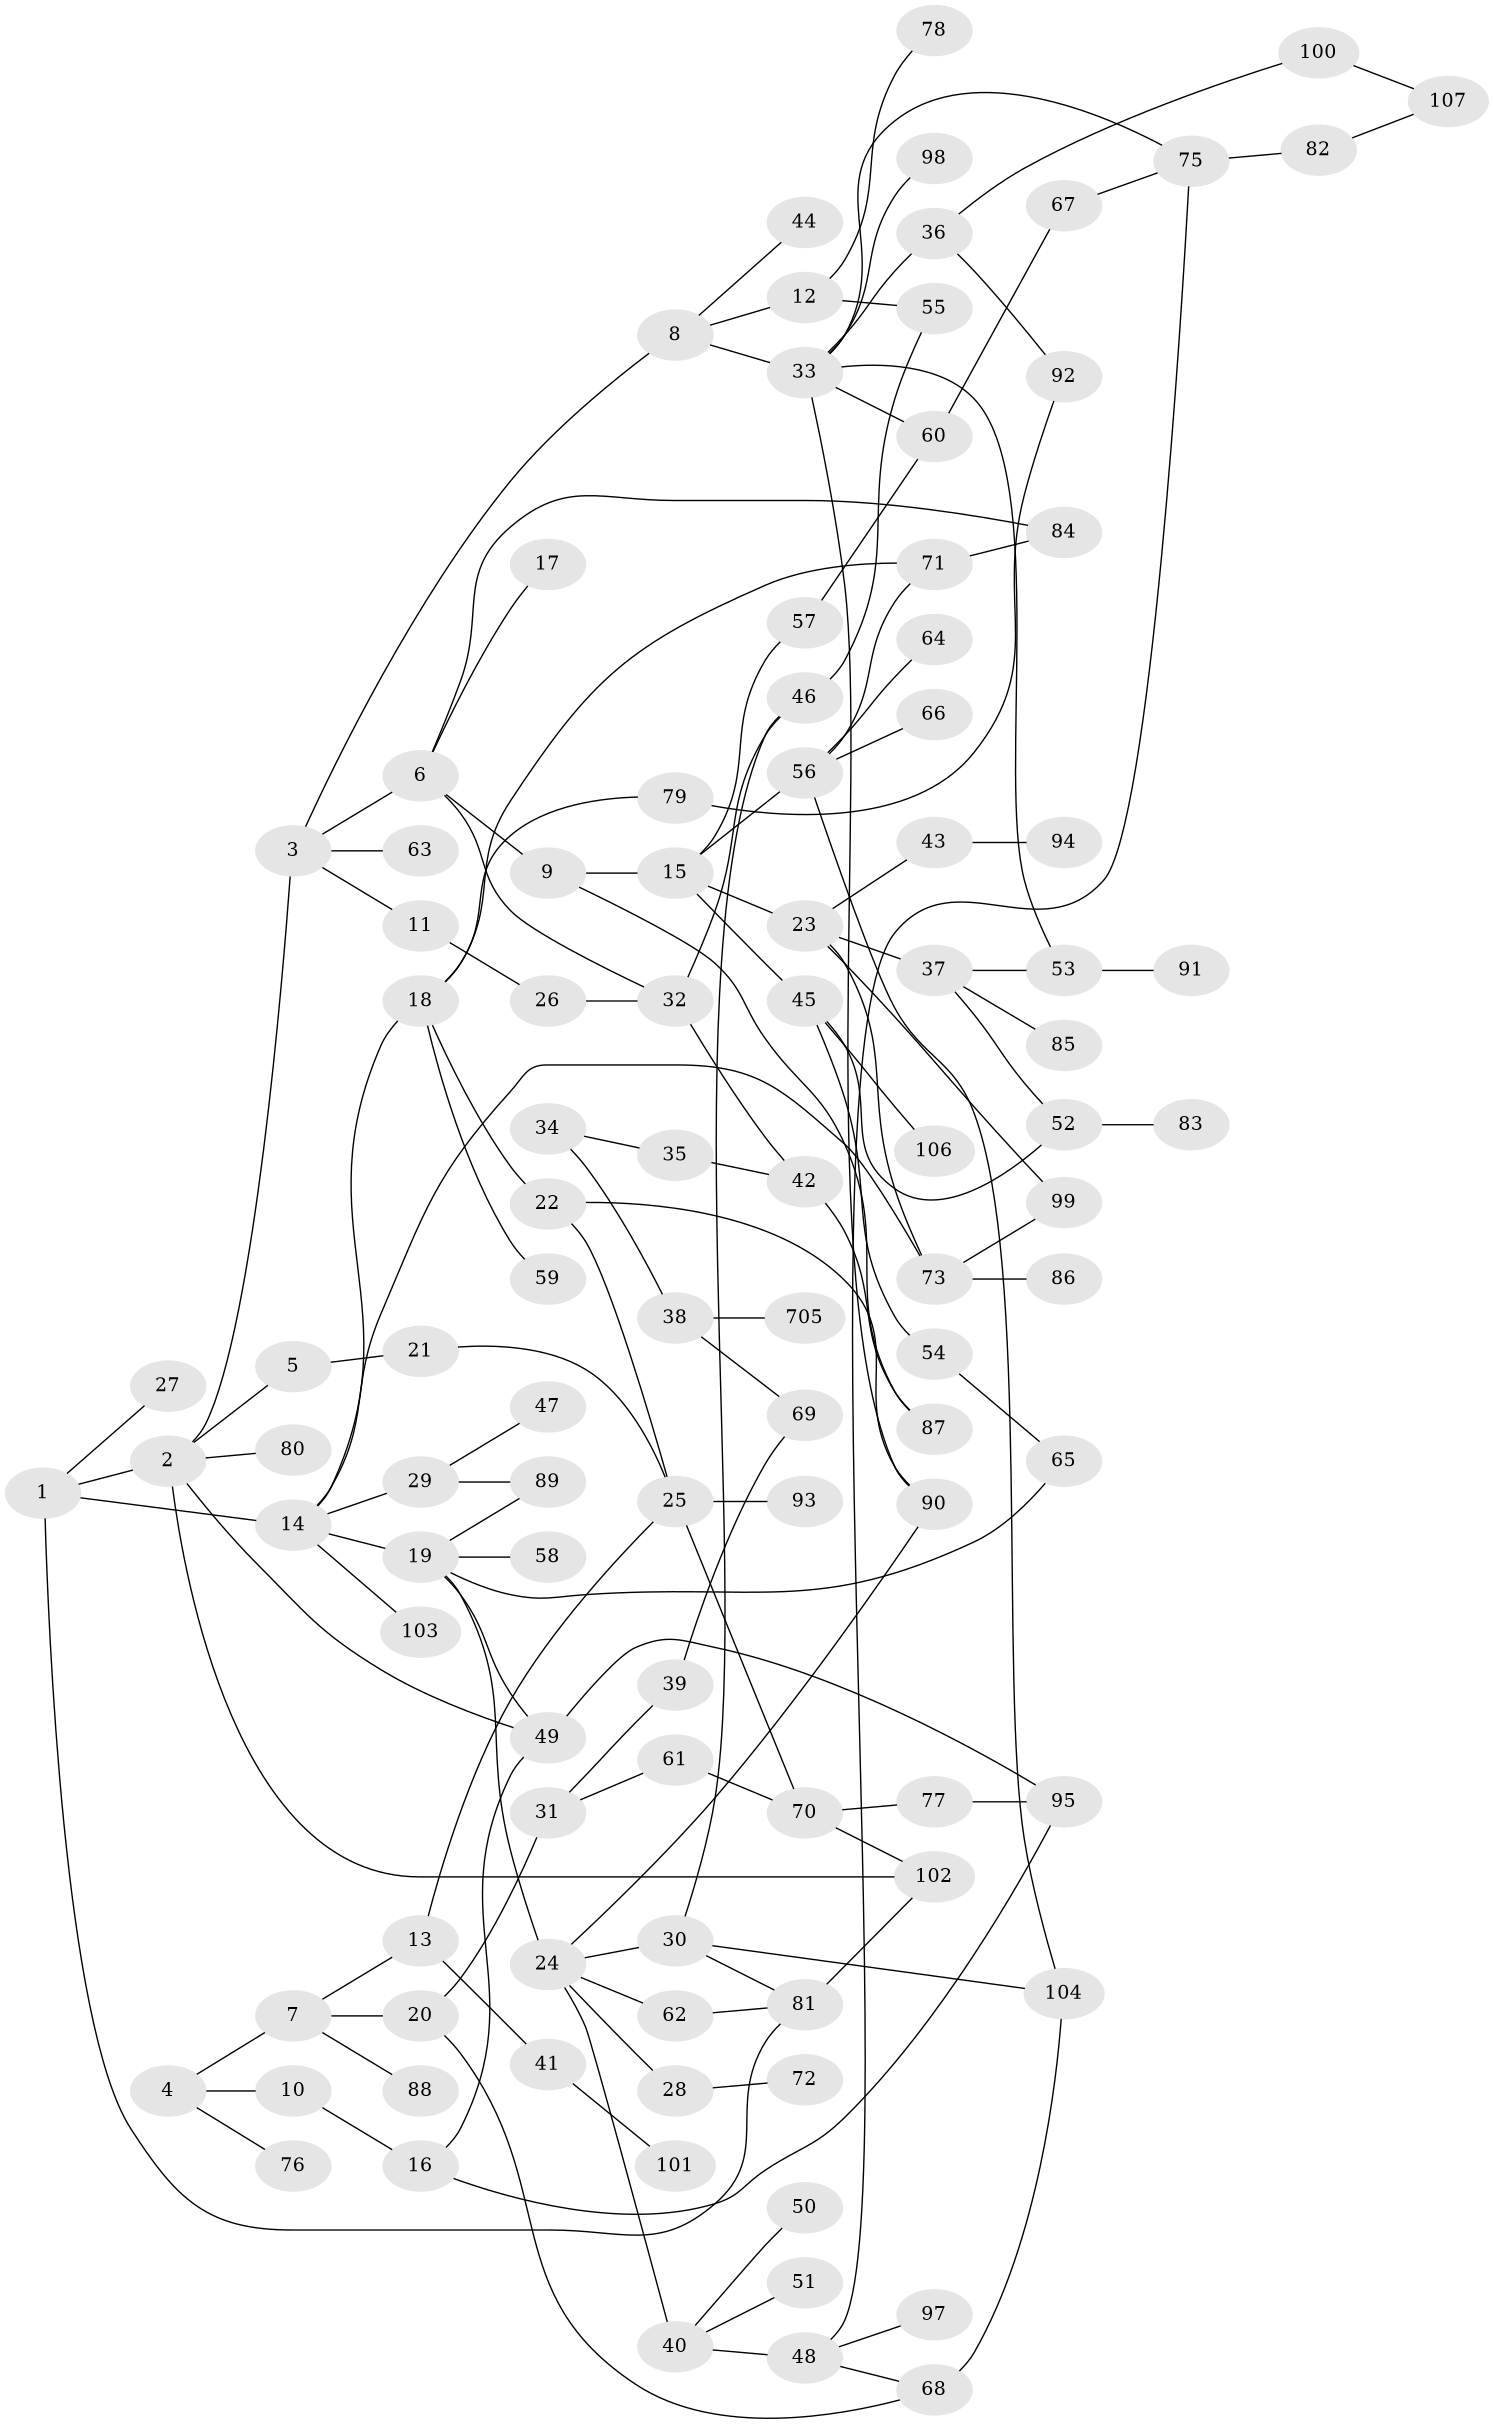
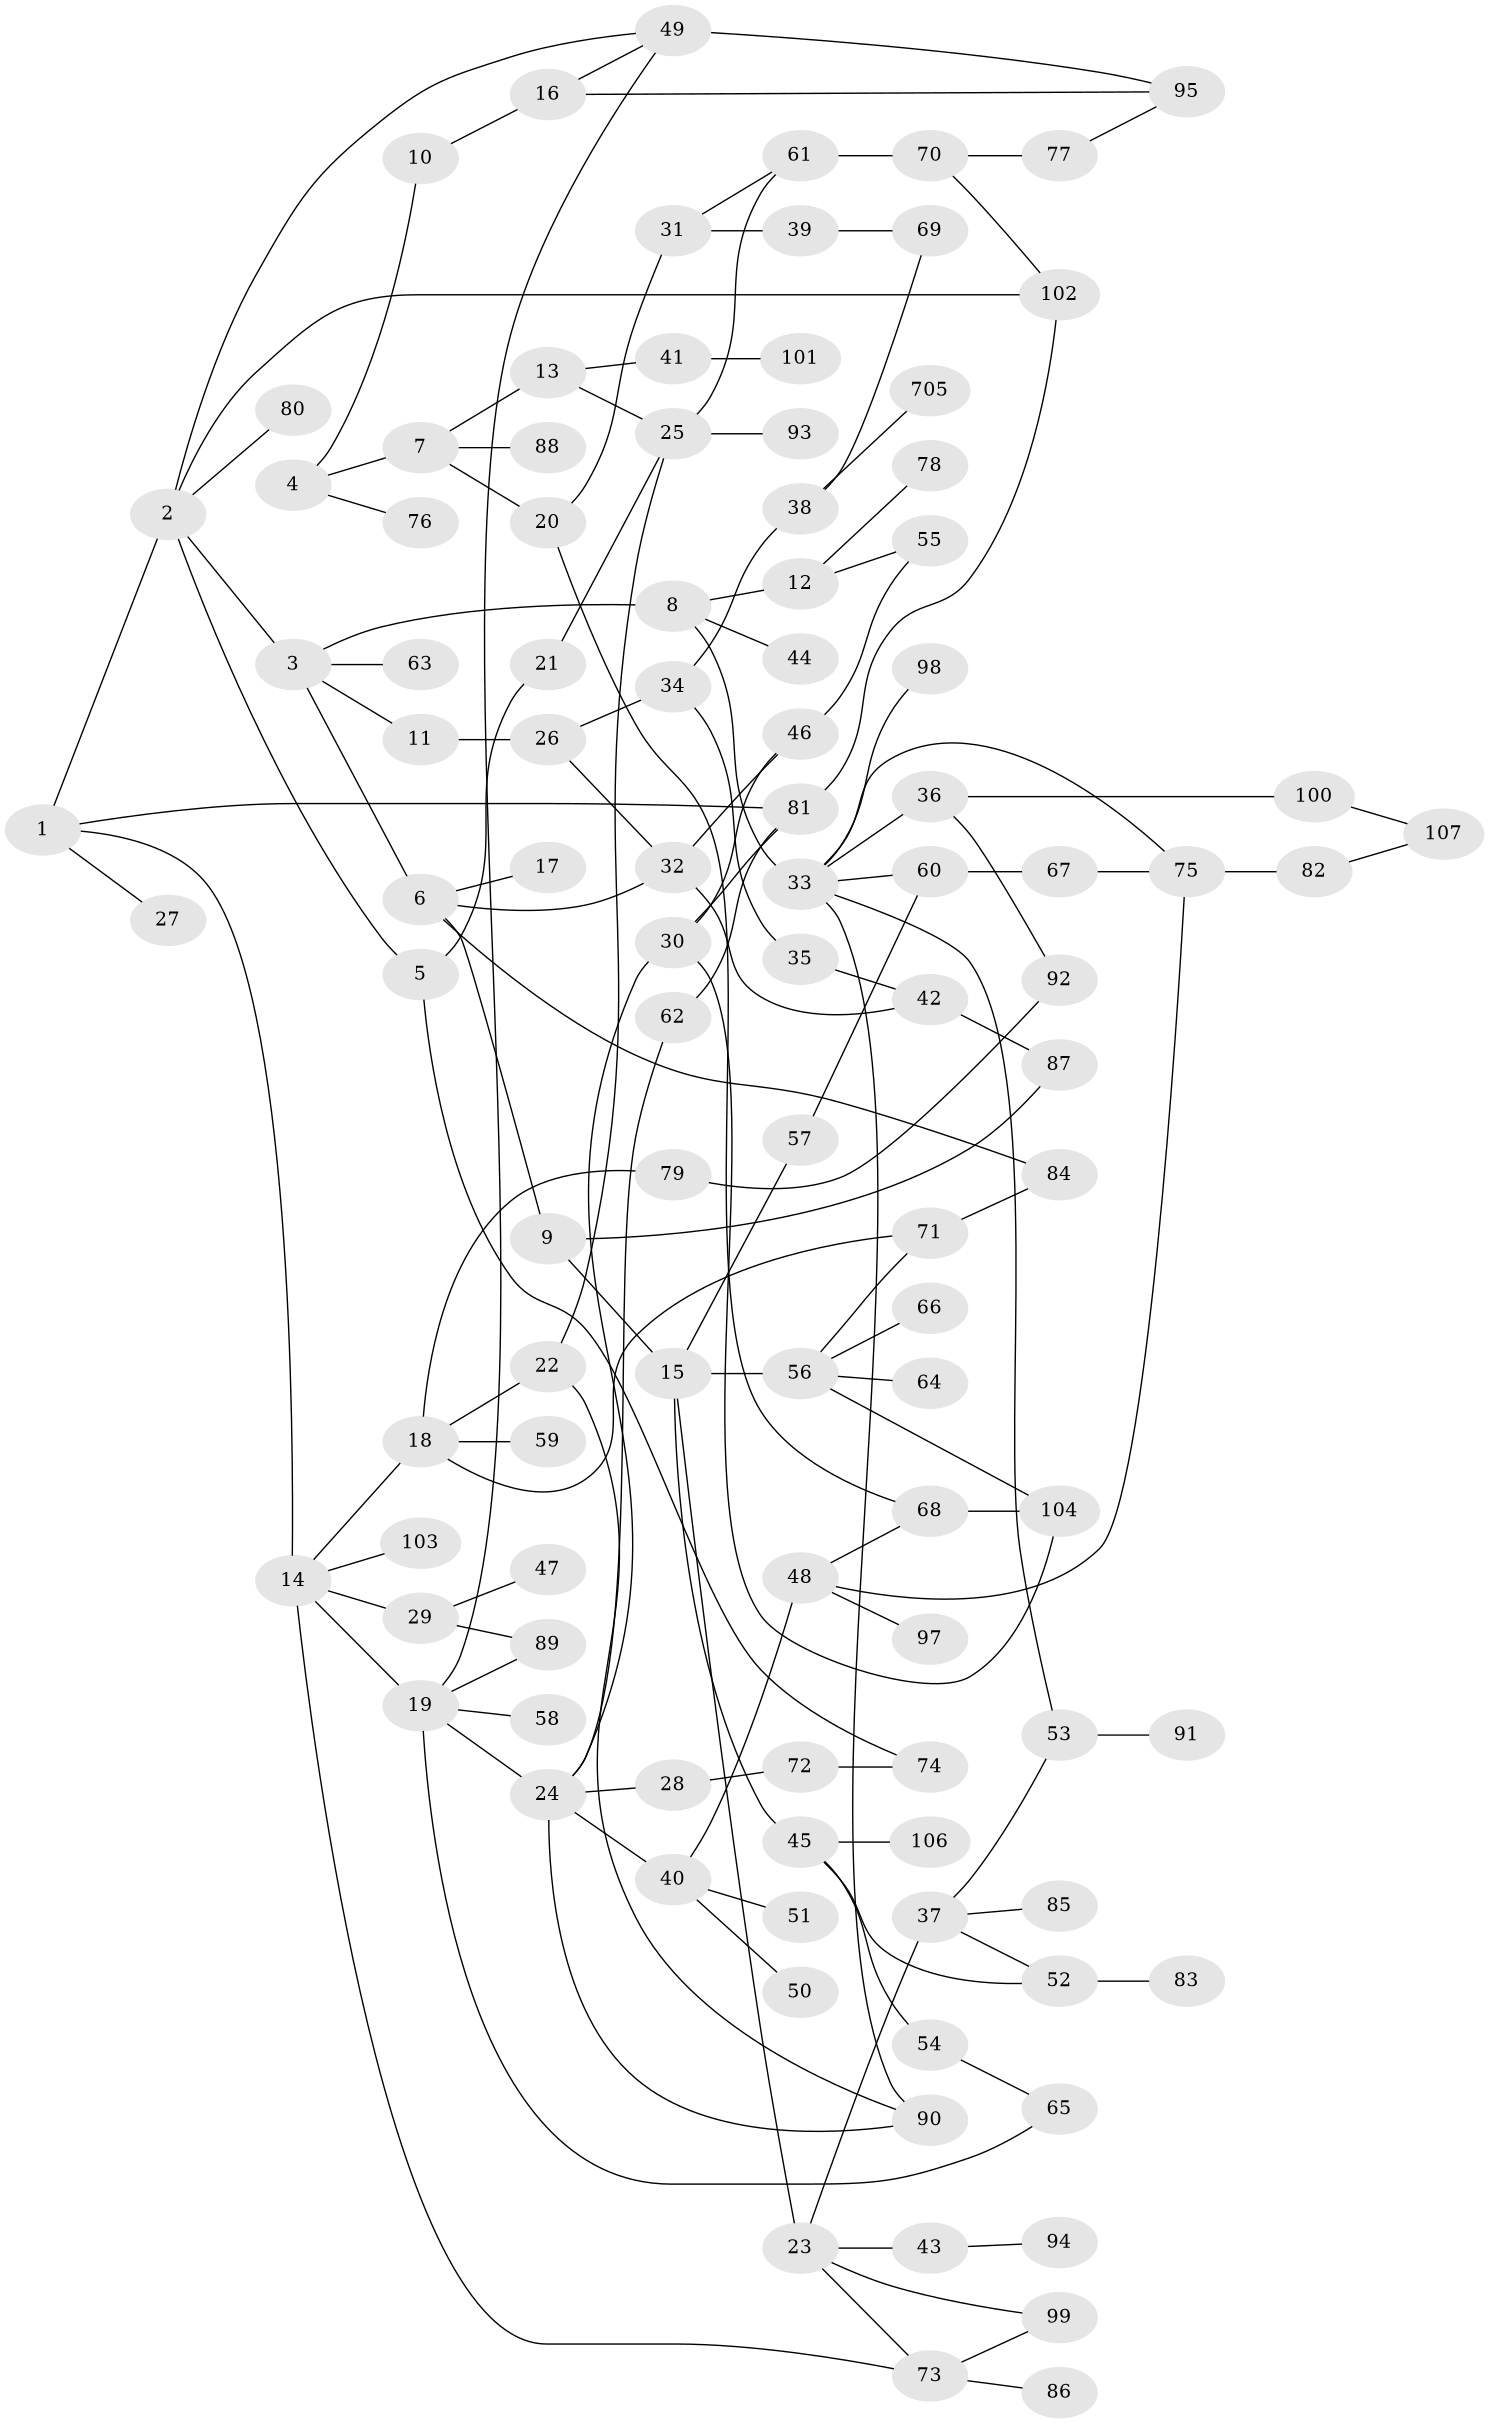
edge "34" -- "26": added
edge "25" -- "70": now "25" -- "61"
node "74": added
